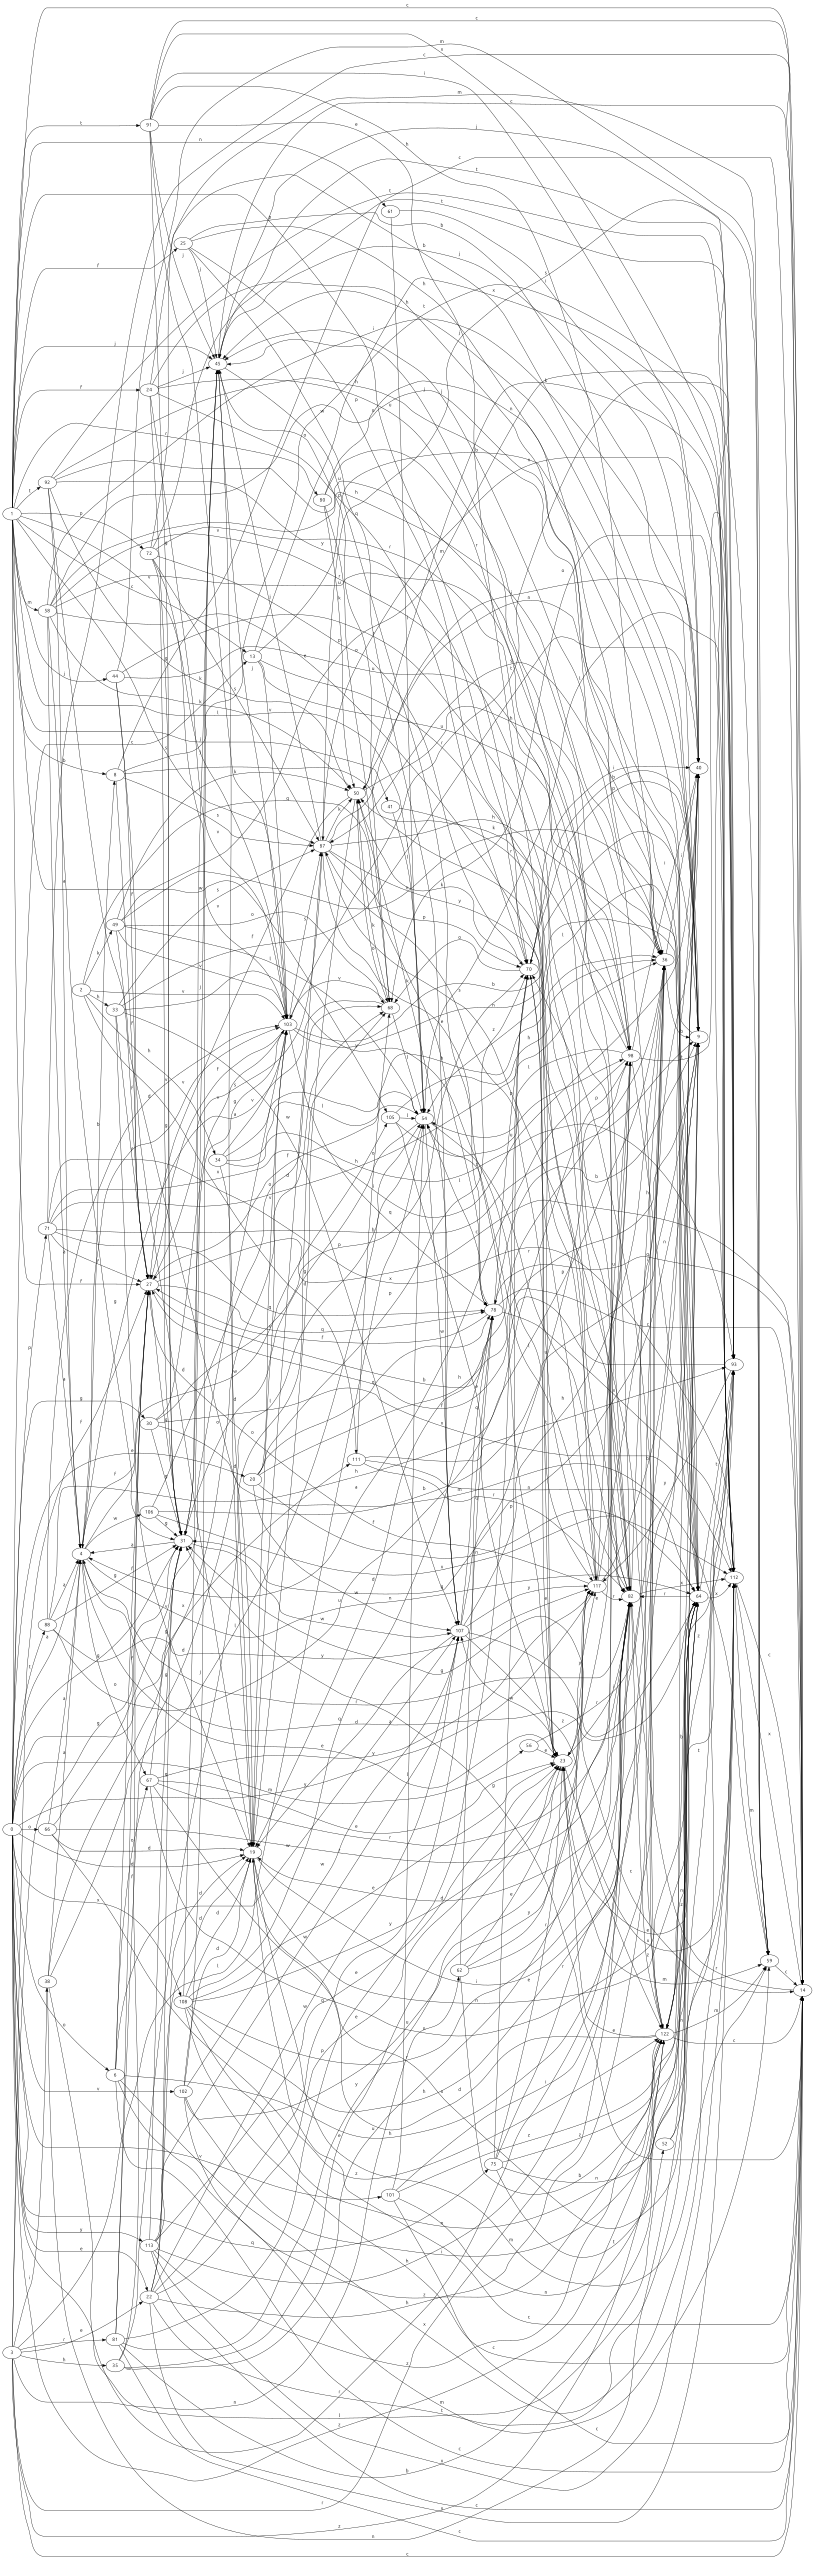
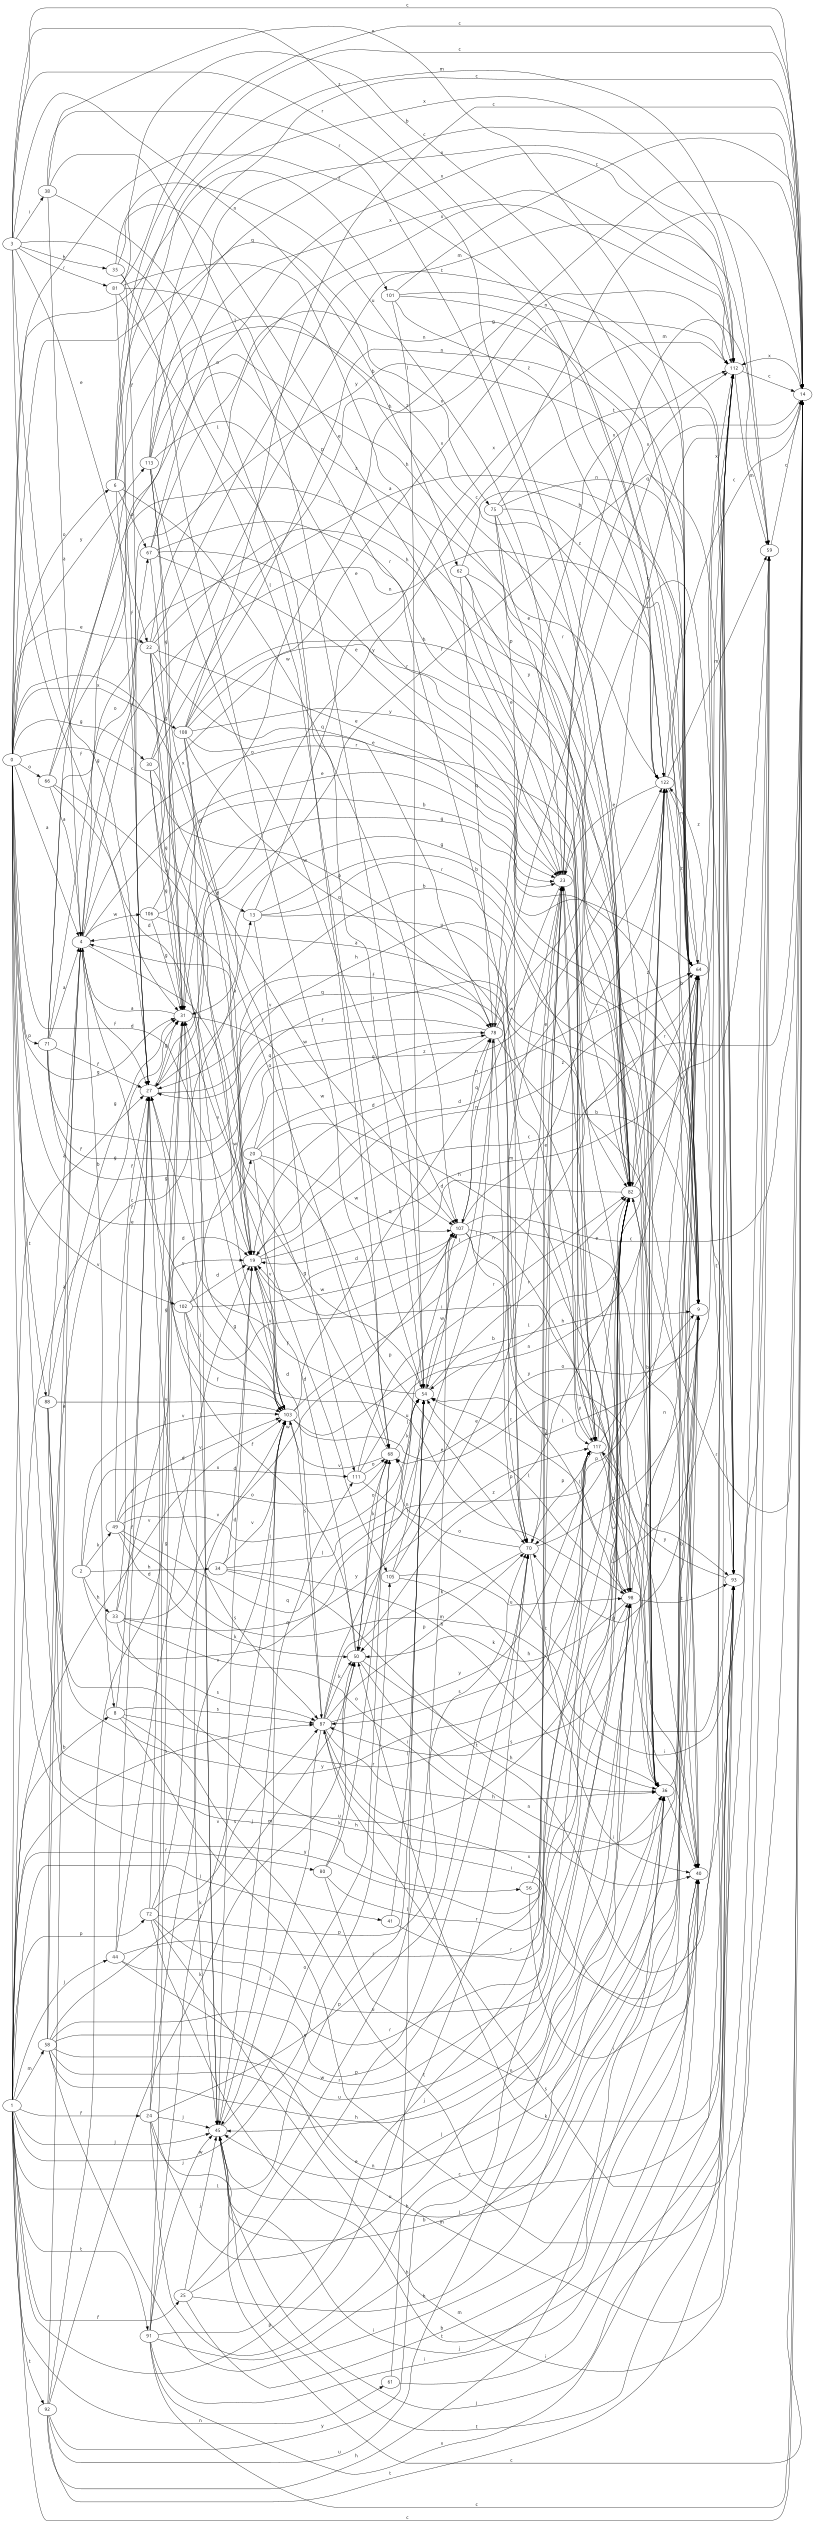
edge "45" -> "78": now "45" -> "111"
node "52": removed
